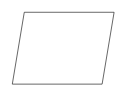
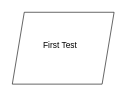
node "First Test": added
